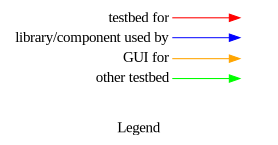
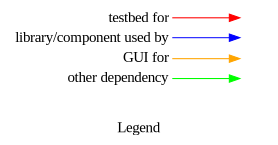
node "testbed for": text "other testbed" -> "other dependency"
